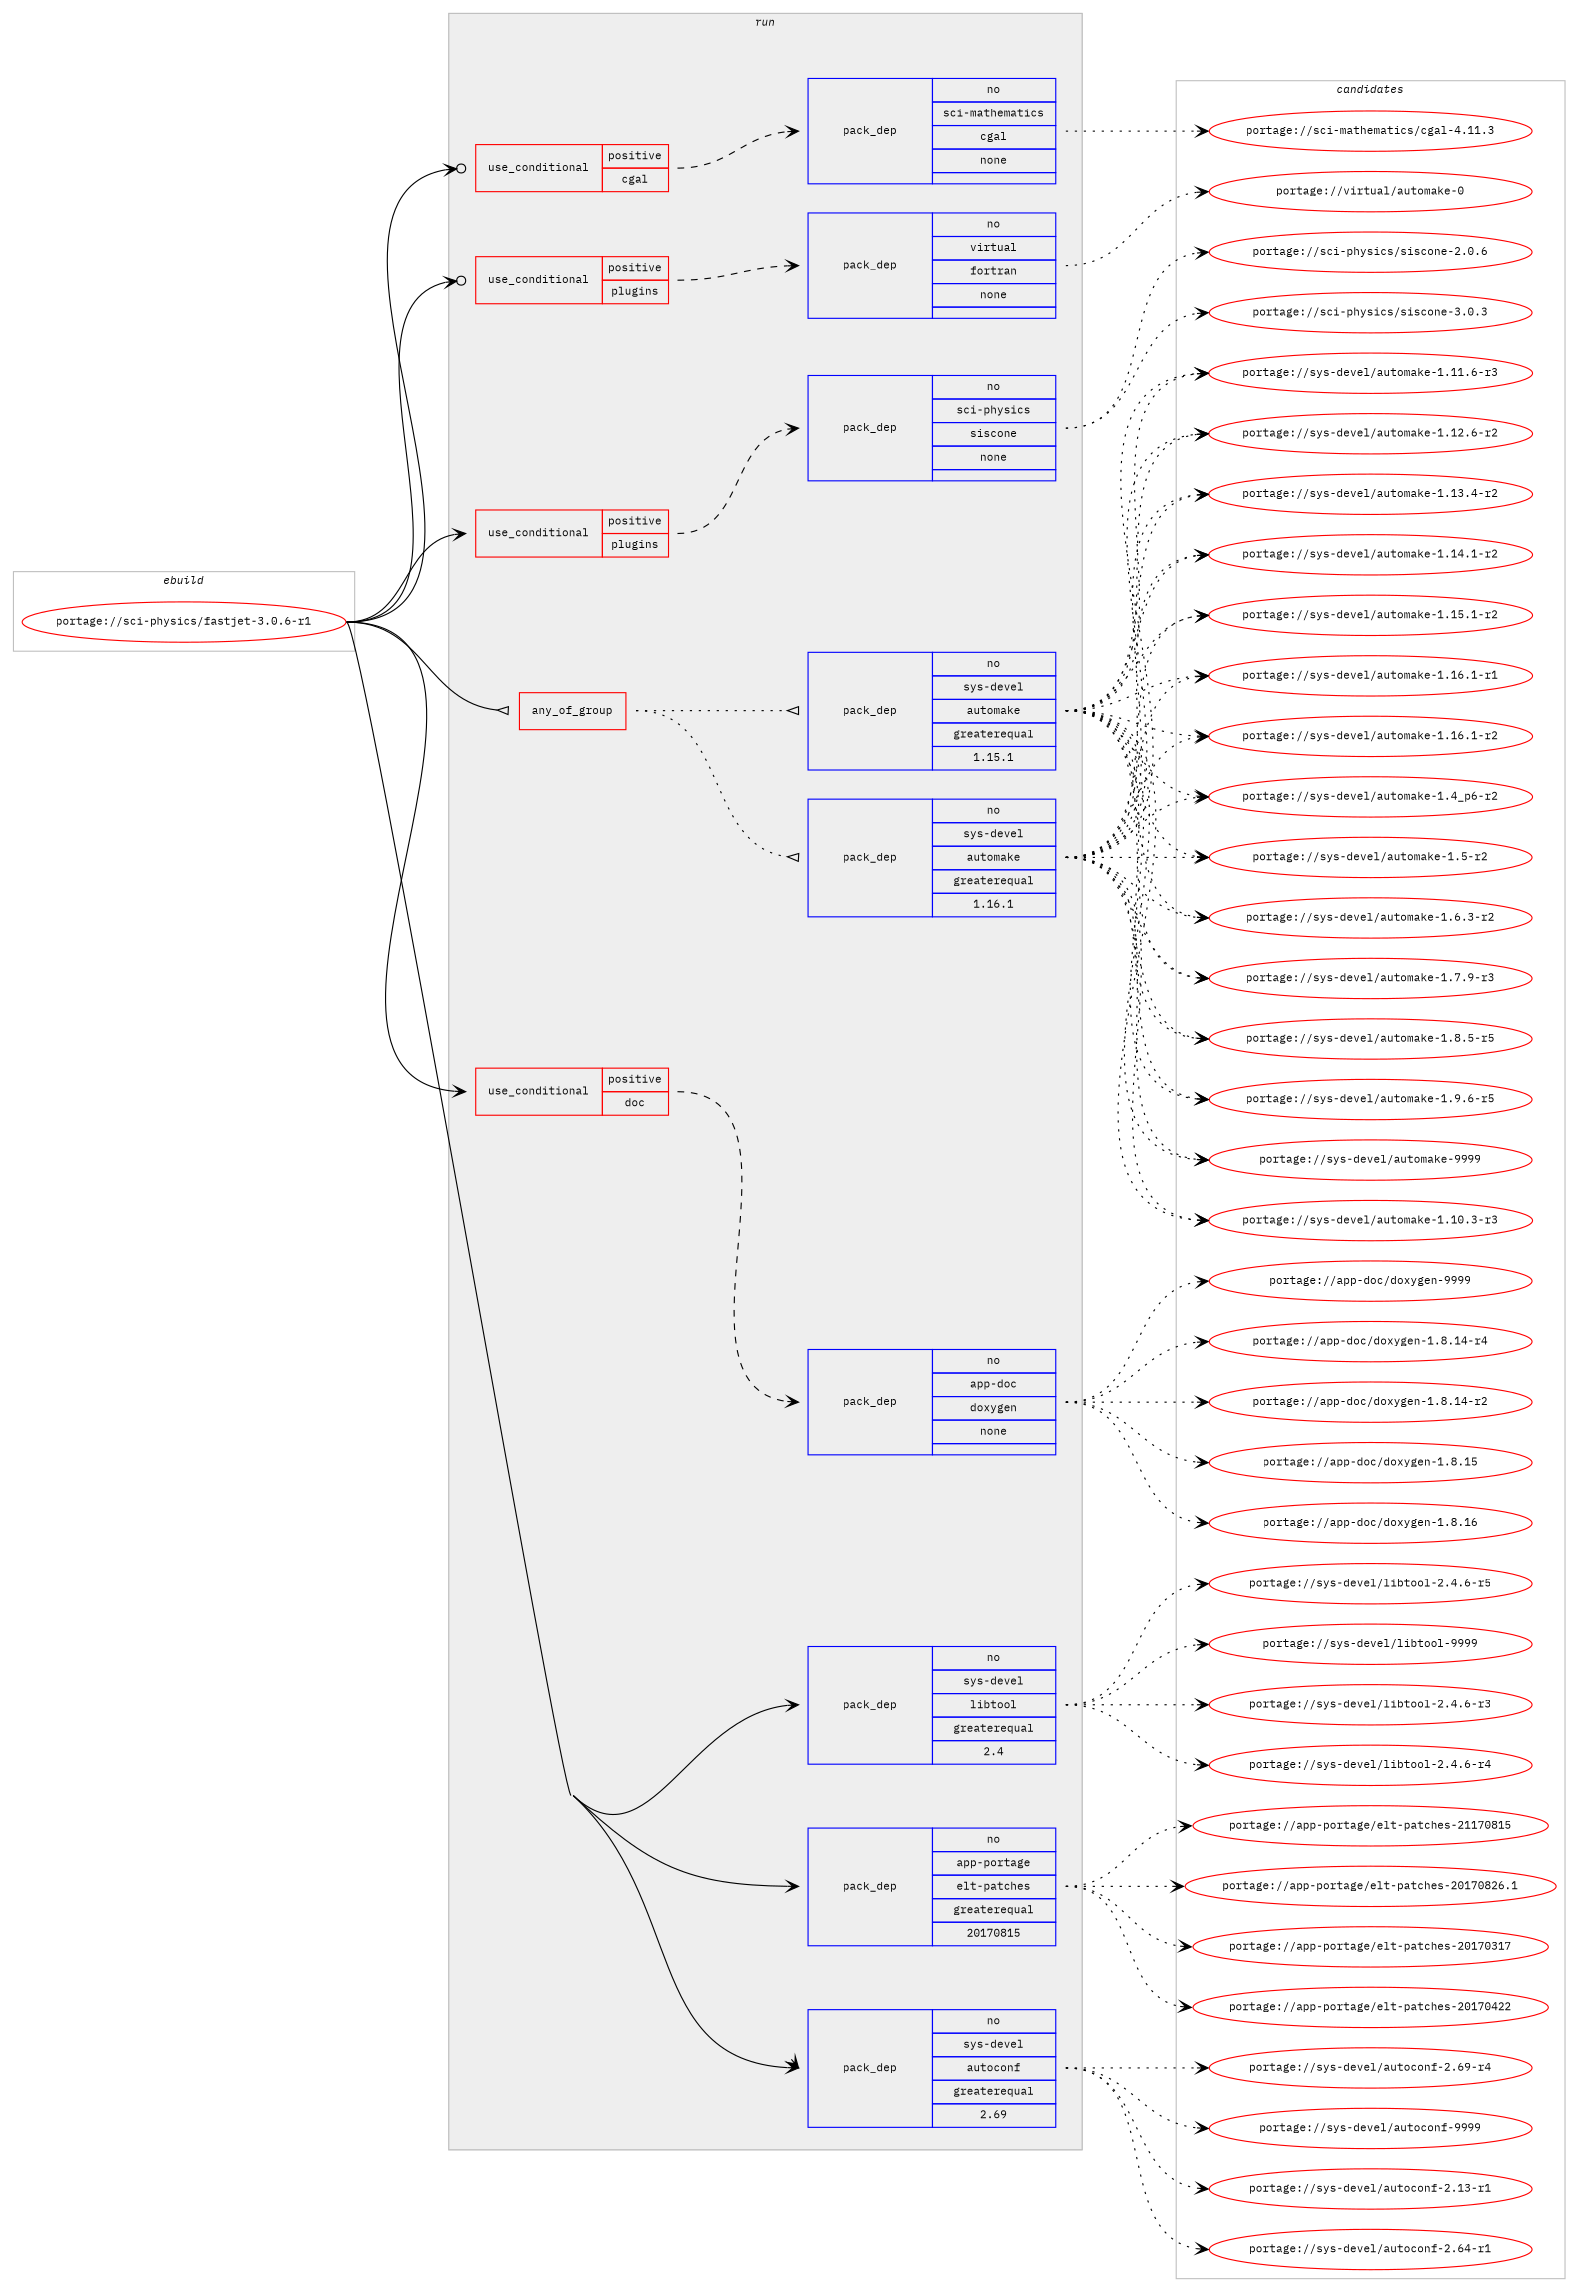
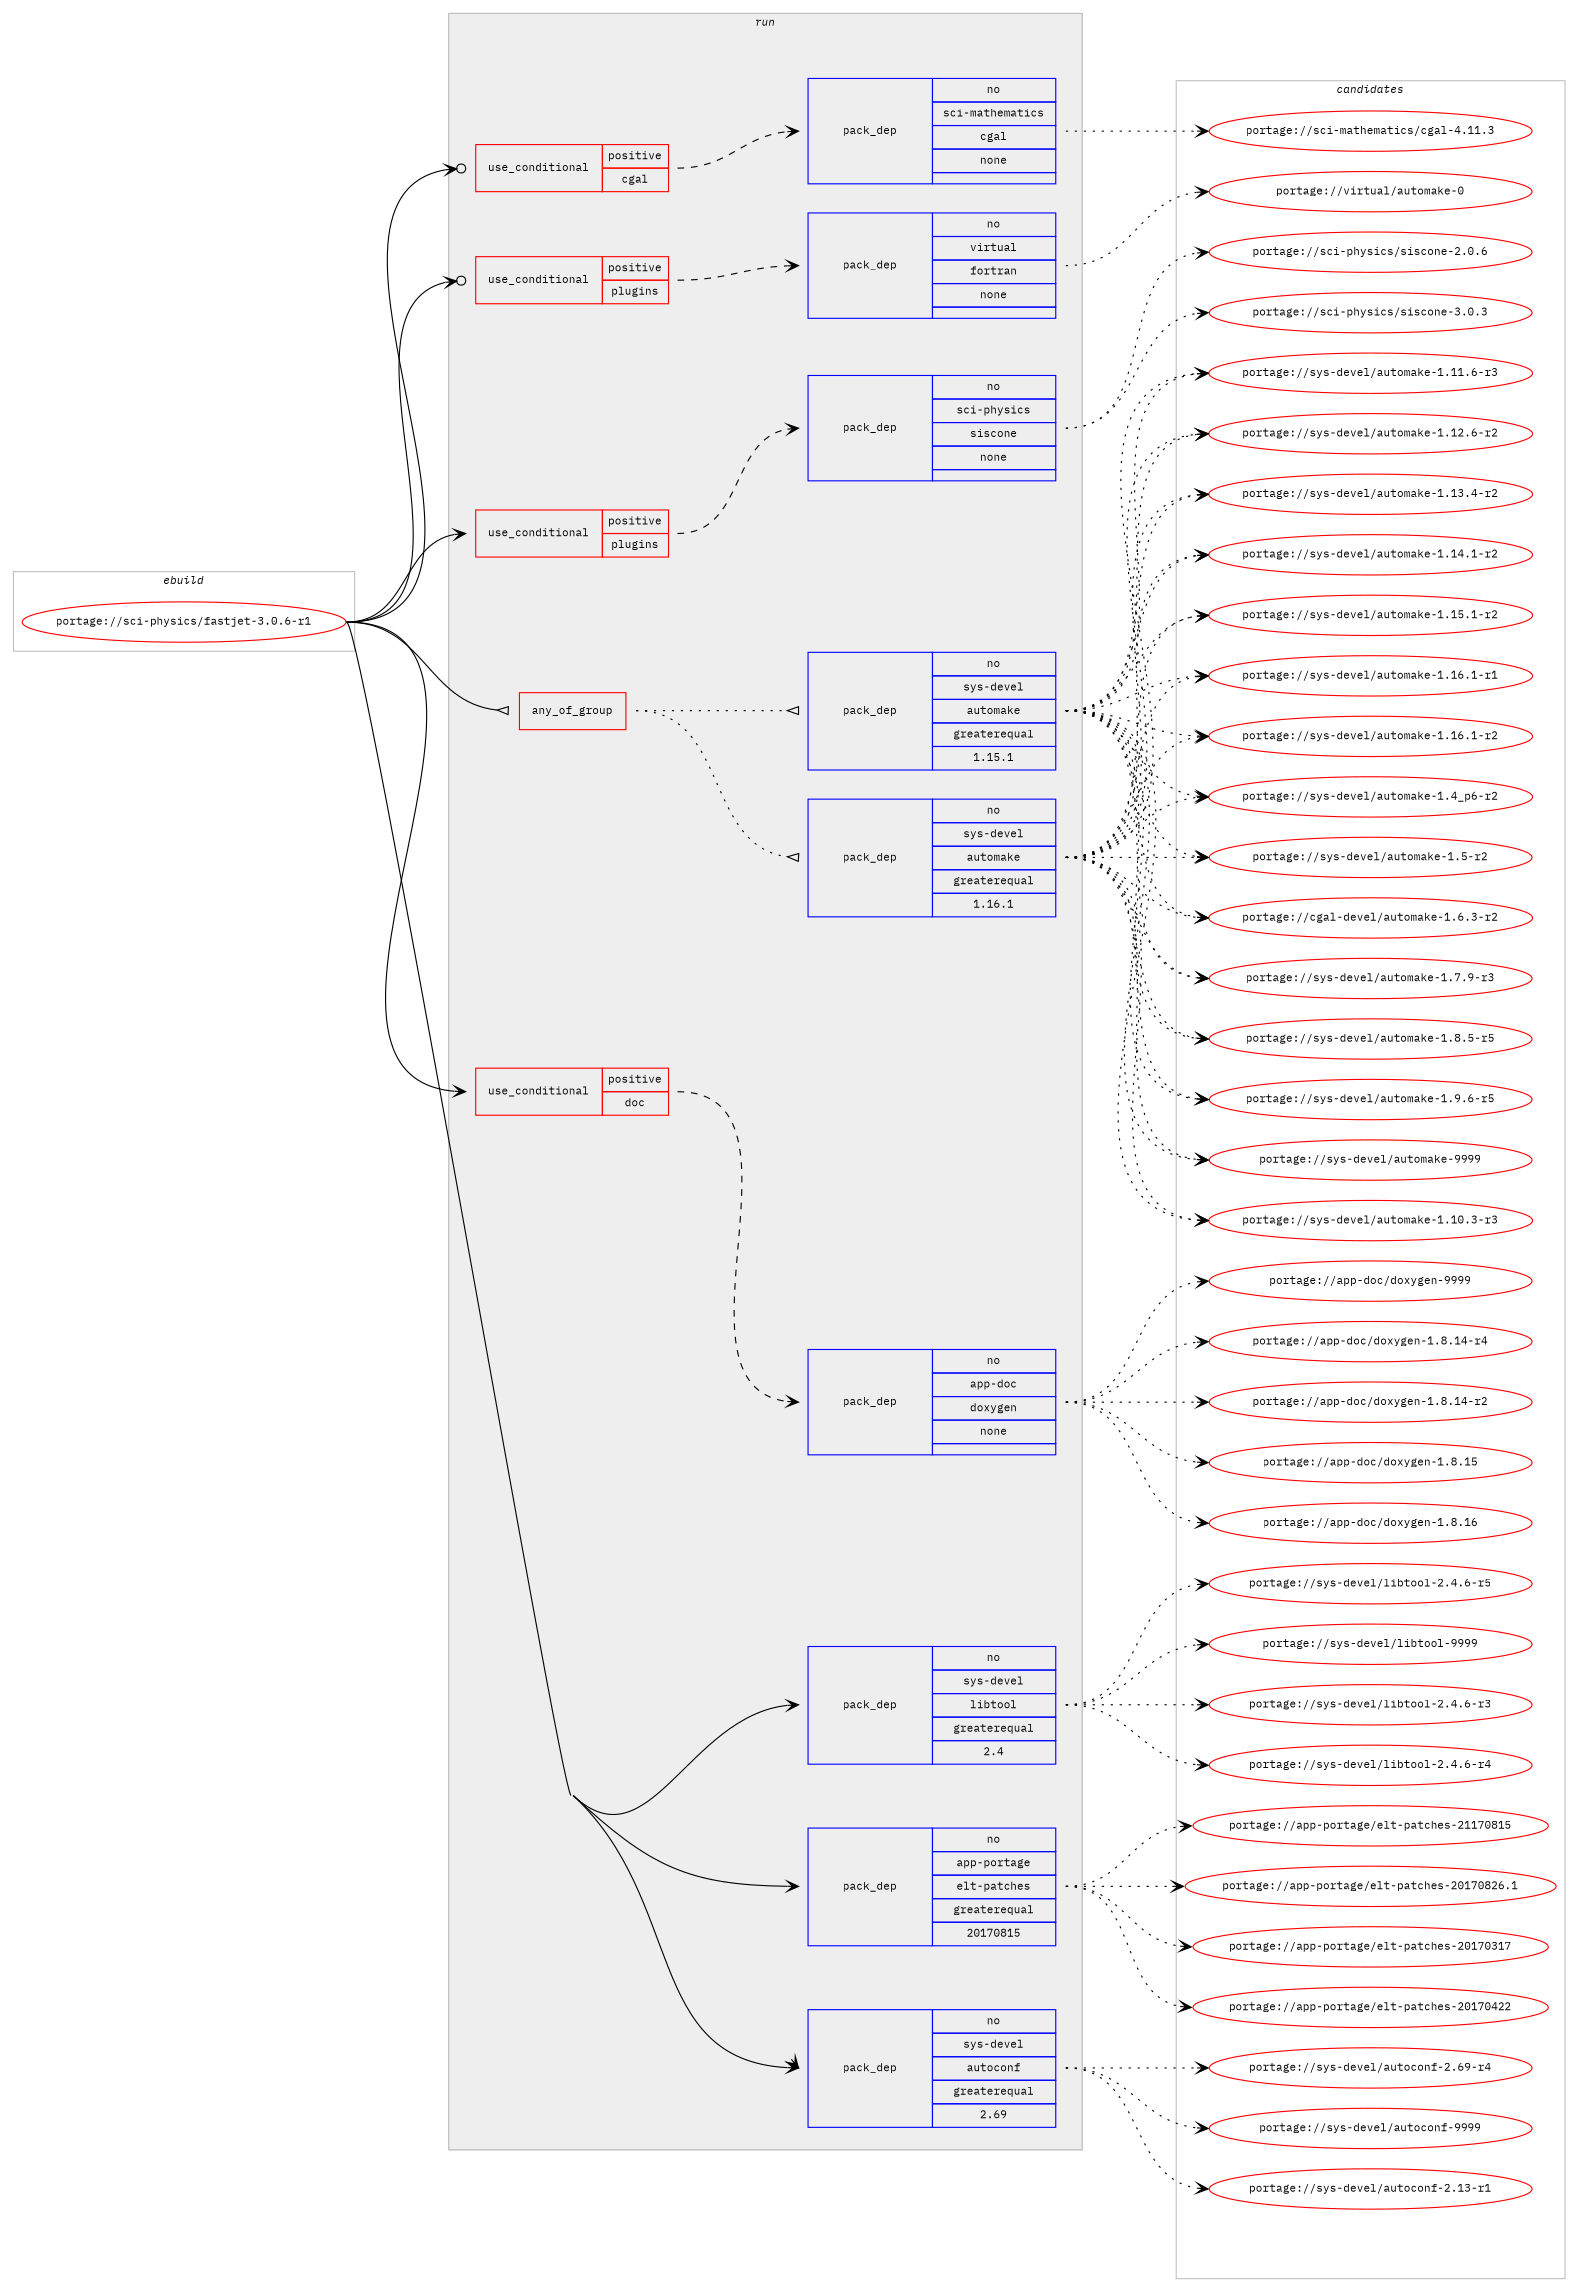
node "portage://sys-devel/automake-1.6.3-r2": label "portage://sys-devel/automake-1.6.3-r2" -> "portage://cgal-devel/automake-1.6.3-r2"
node "portage://sys-devel/autoconf-2.64-r1": removed
